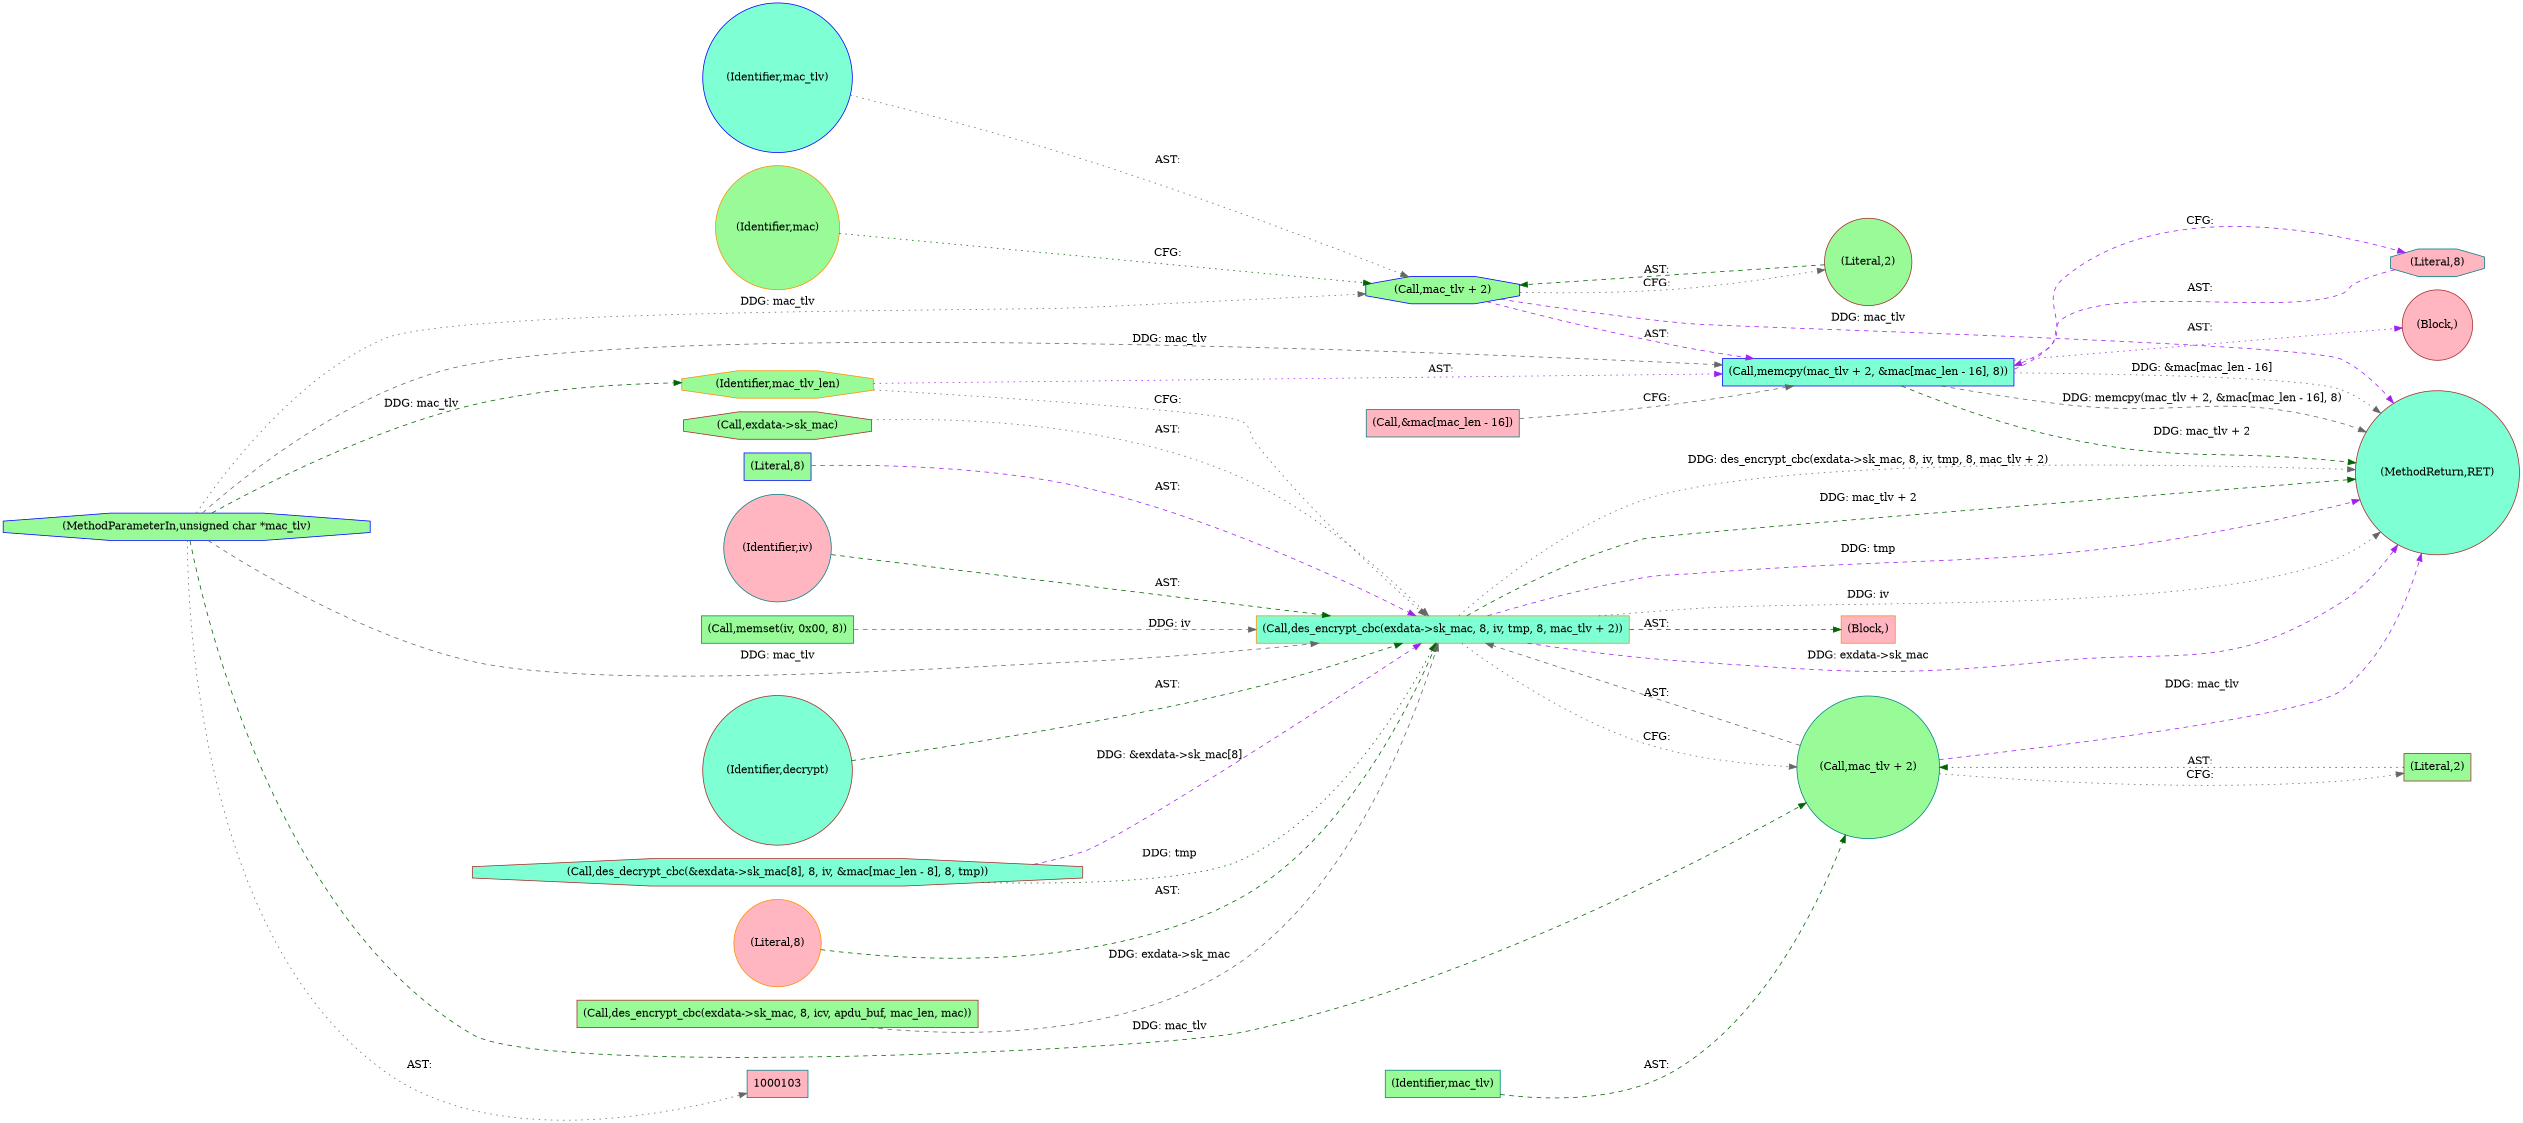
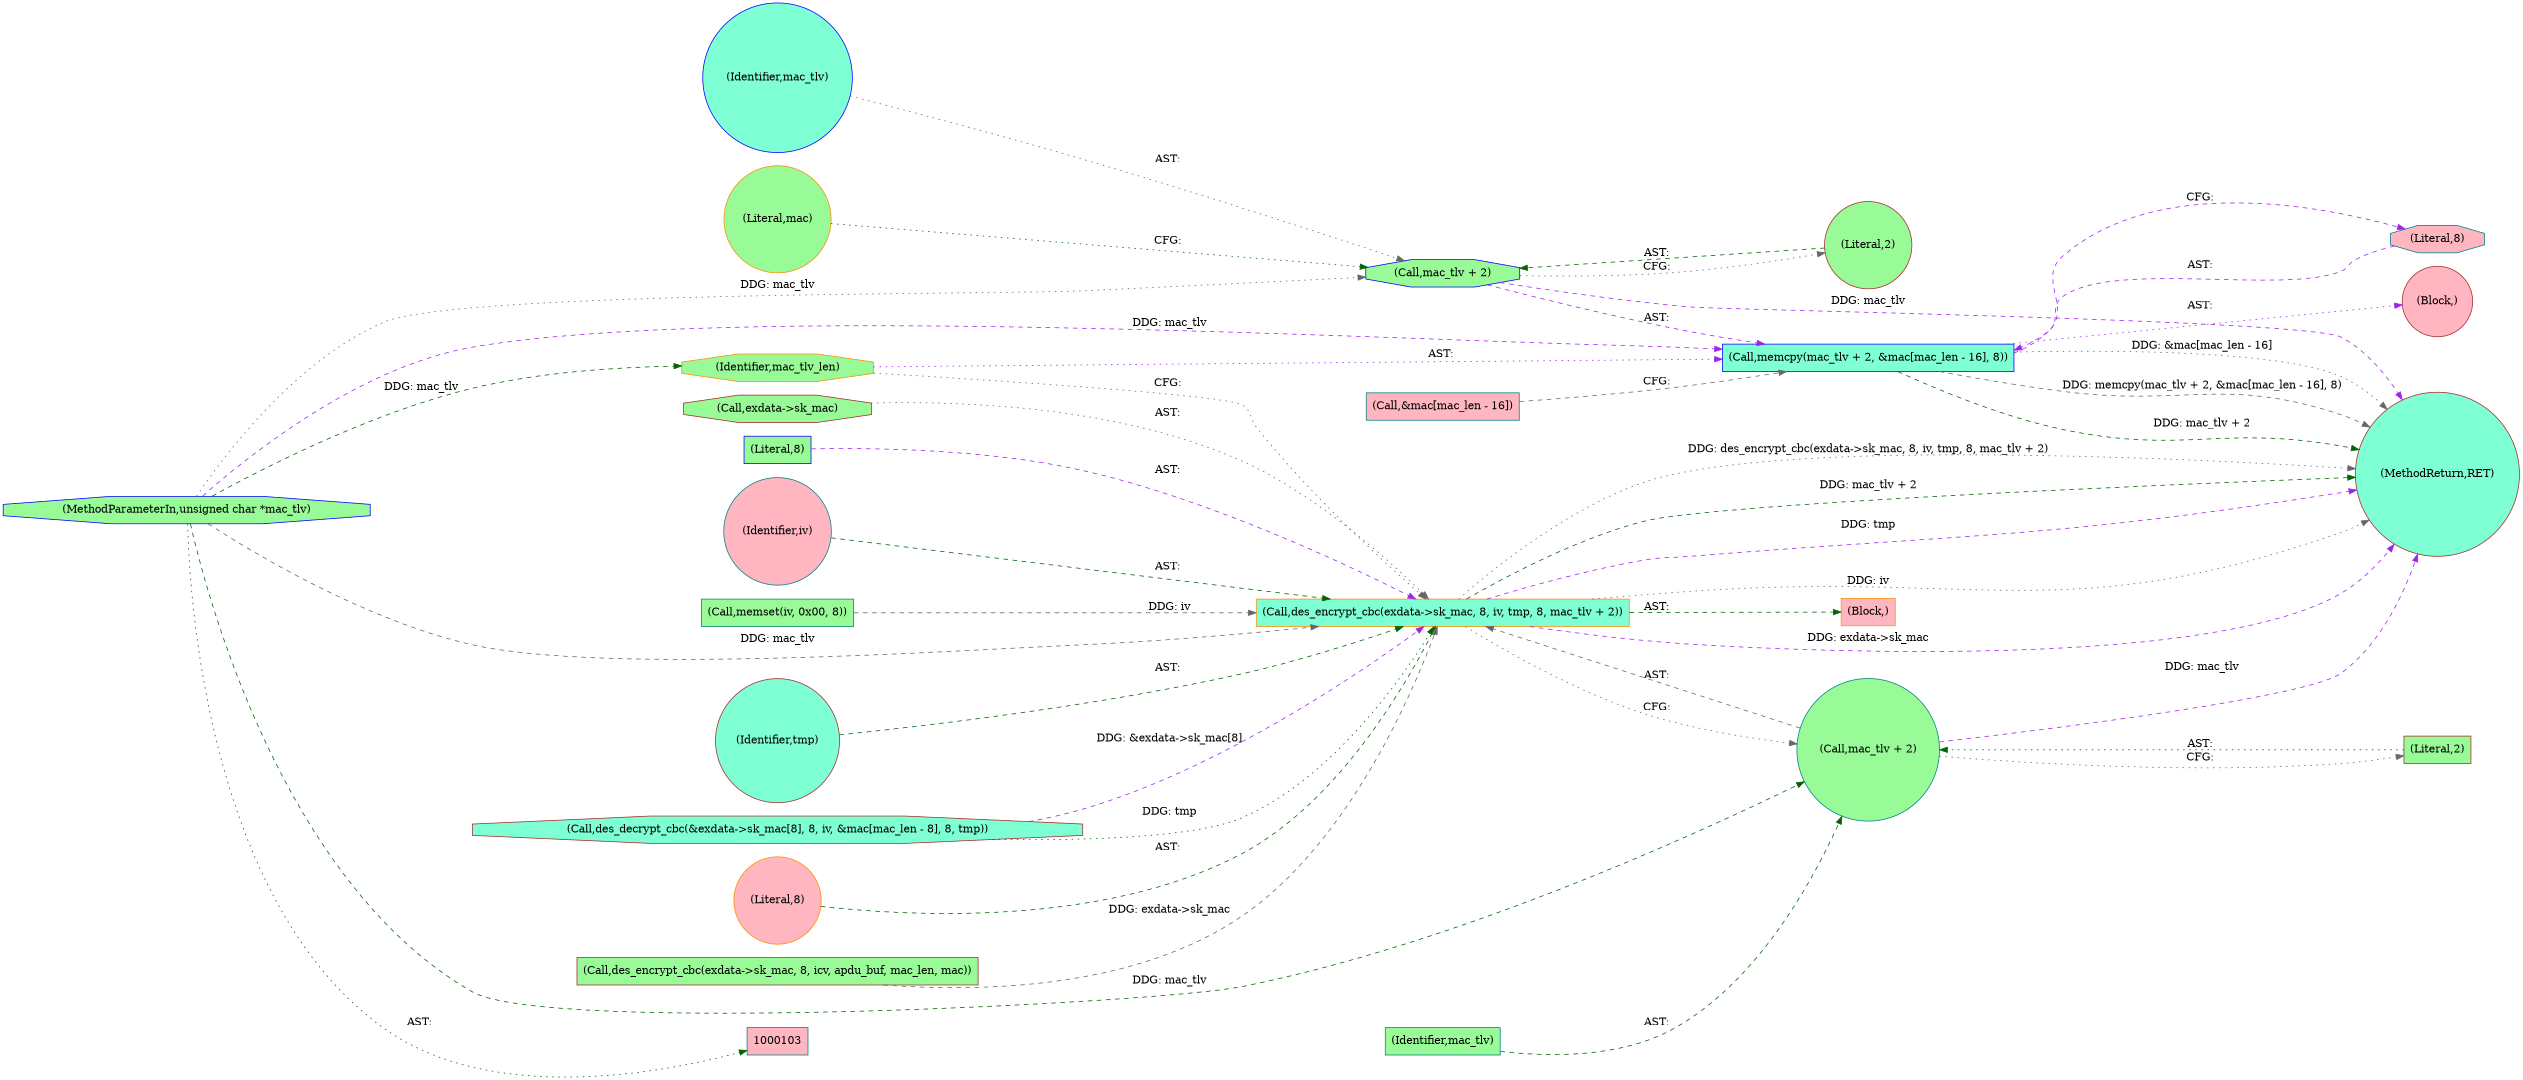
node "(Identifier,mac)": label "(Identifier,mac)" -> "(Literal,mac)"
edge "(MethodParameterIn,unsigned char *mac_tlv)" -> "(Call,memcpy(mac_tlv + 2, &mac[mac_len - 16], 8))": color gray40 -> purple
node "(Identifier,decrypt)": label "(Identifier,decrypt)" -> "(Identifier,tmp)"
edge "(MethodParameterIn,unsigned char *mac_tlv)" -> "1000103": color gray40 -> darkgreen
